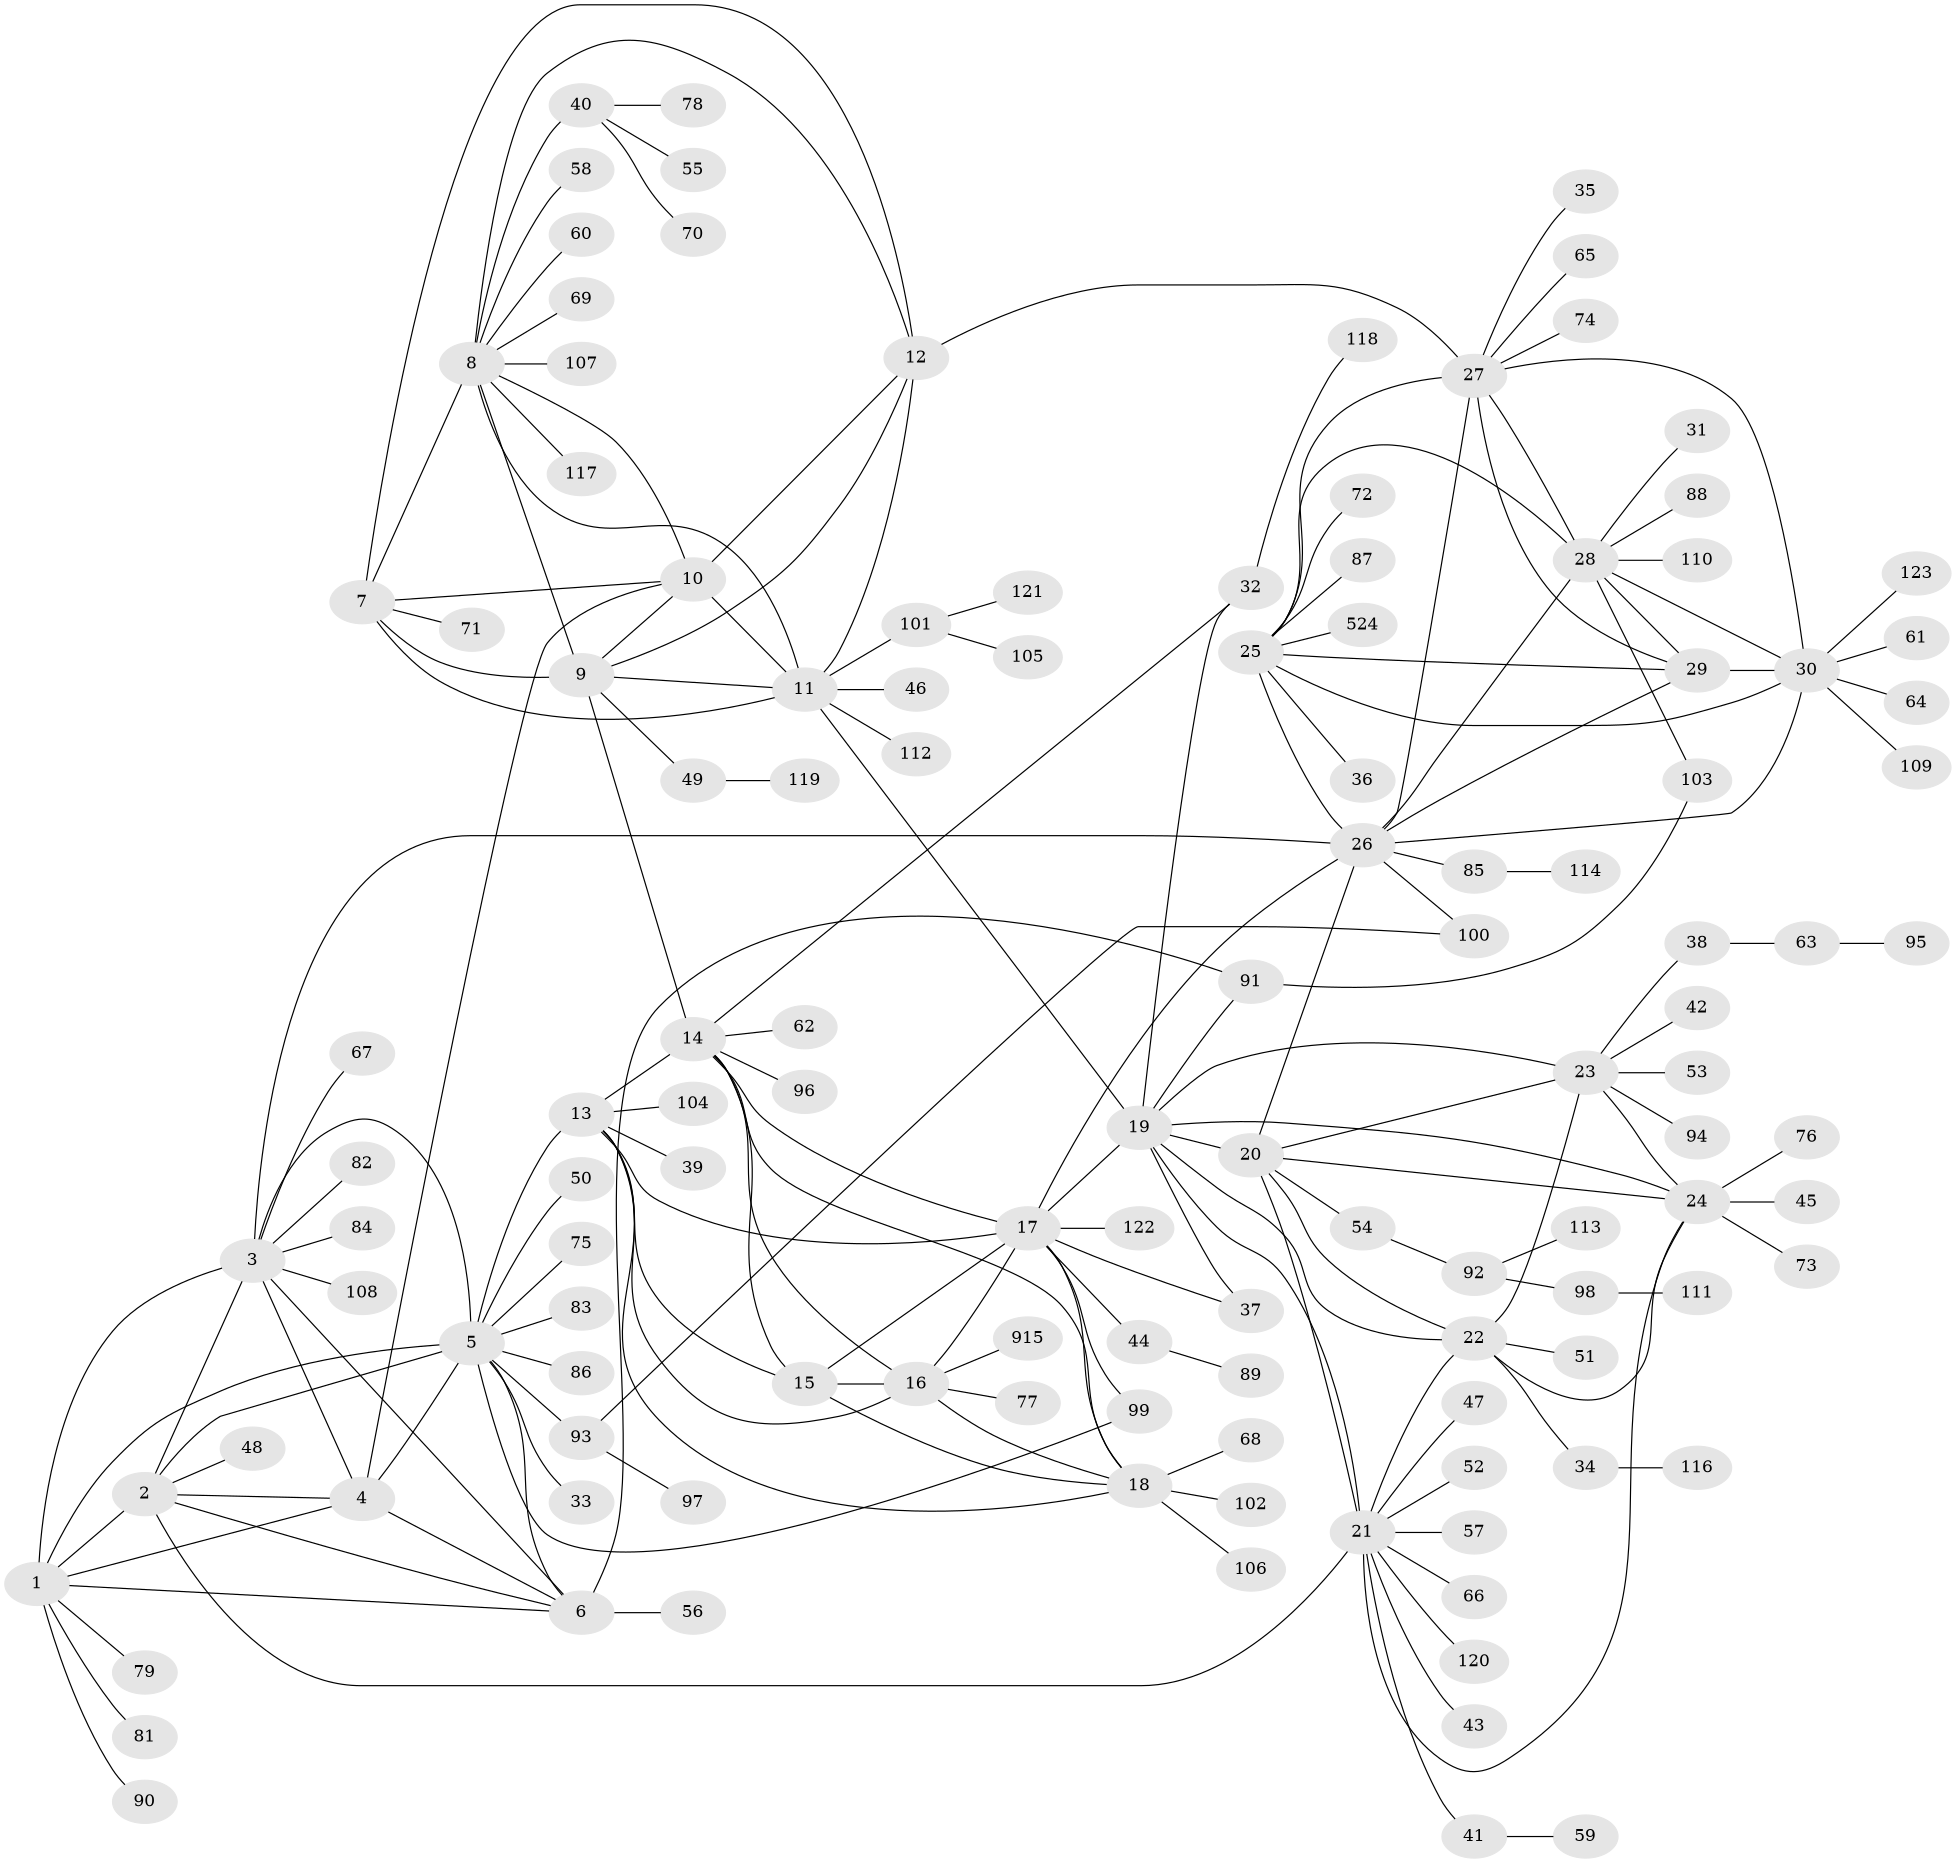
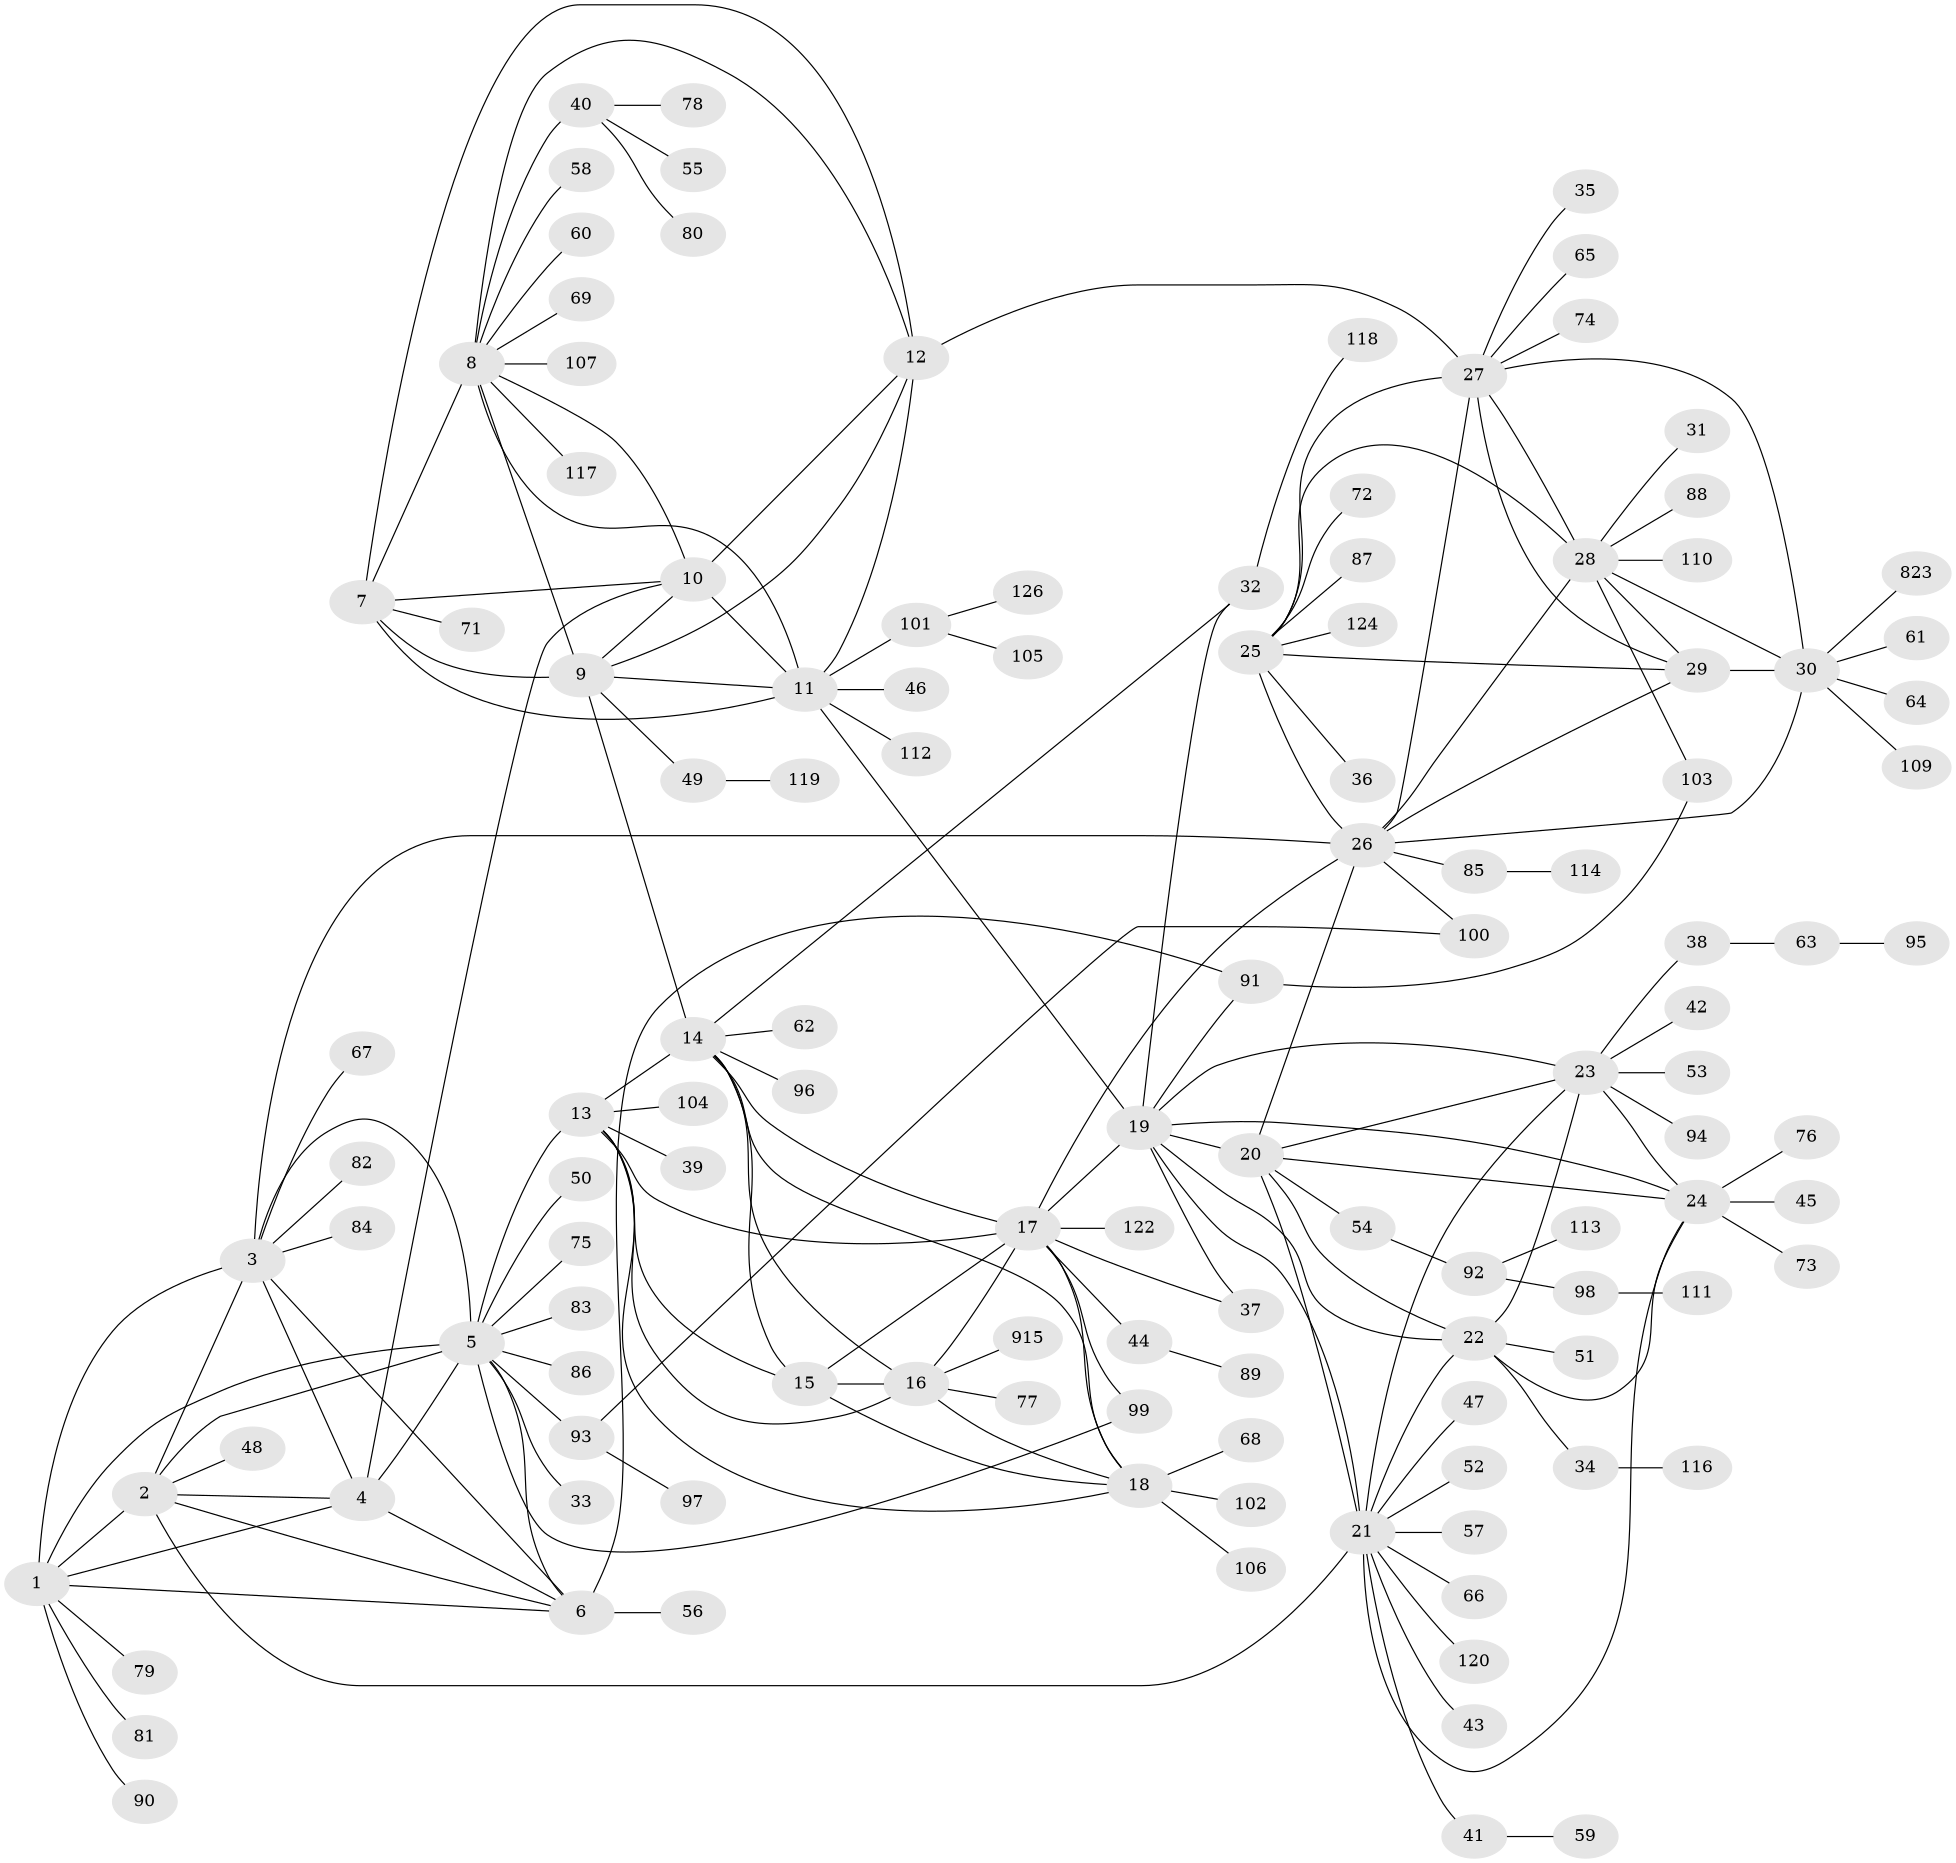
node "70": label "70" -> "80"
node "123": label "123" -> "823"
node "121": label "121" -> "126"
node "524": label "524" -> "124"
edge "25" -- "30": removed
edge "23" -- "21": added
node "108": removed
